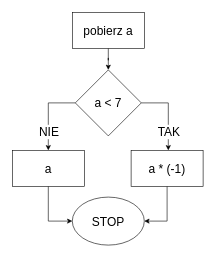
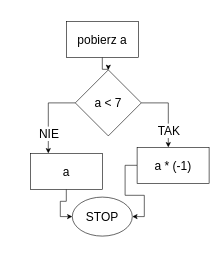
node "pobierz a": moved (108, 30) -> (102, 39)
node "a": moved (48, 168) -> (66, 171)
node "a * (-1)": moved (167, 168) -> (173, 165)
node "STOP": size 72x48 -> 60x39
